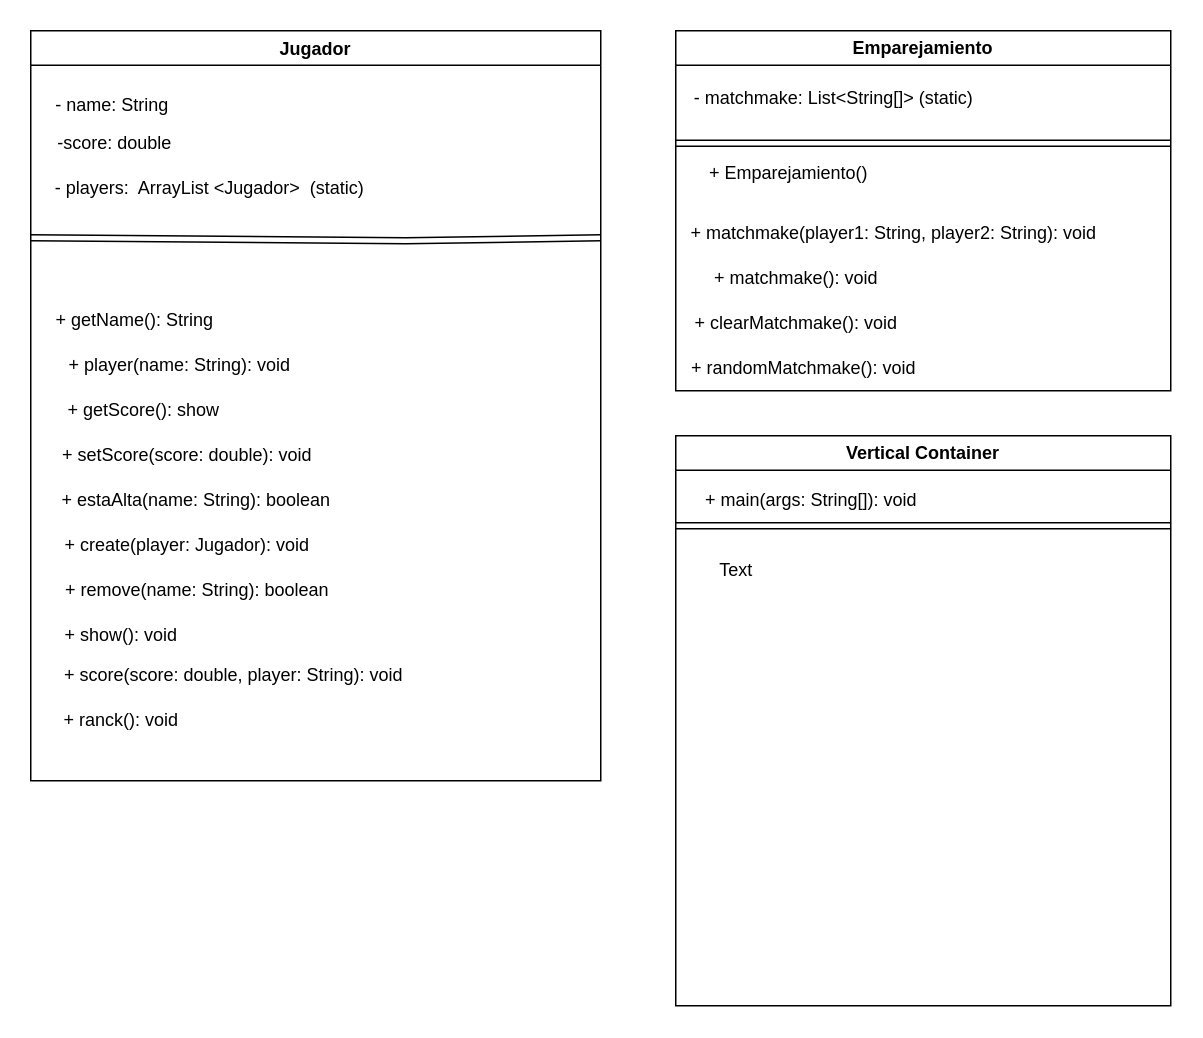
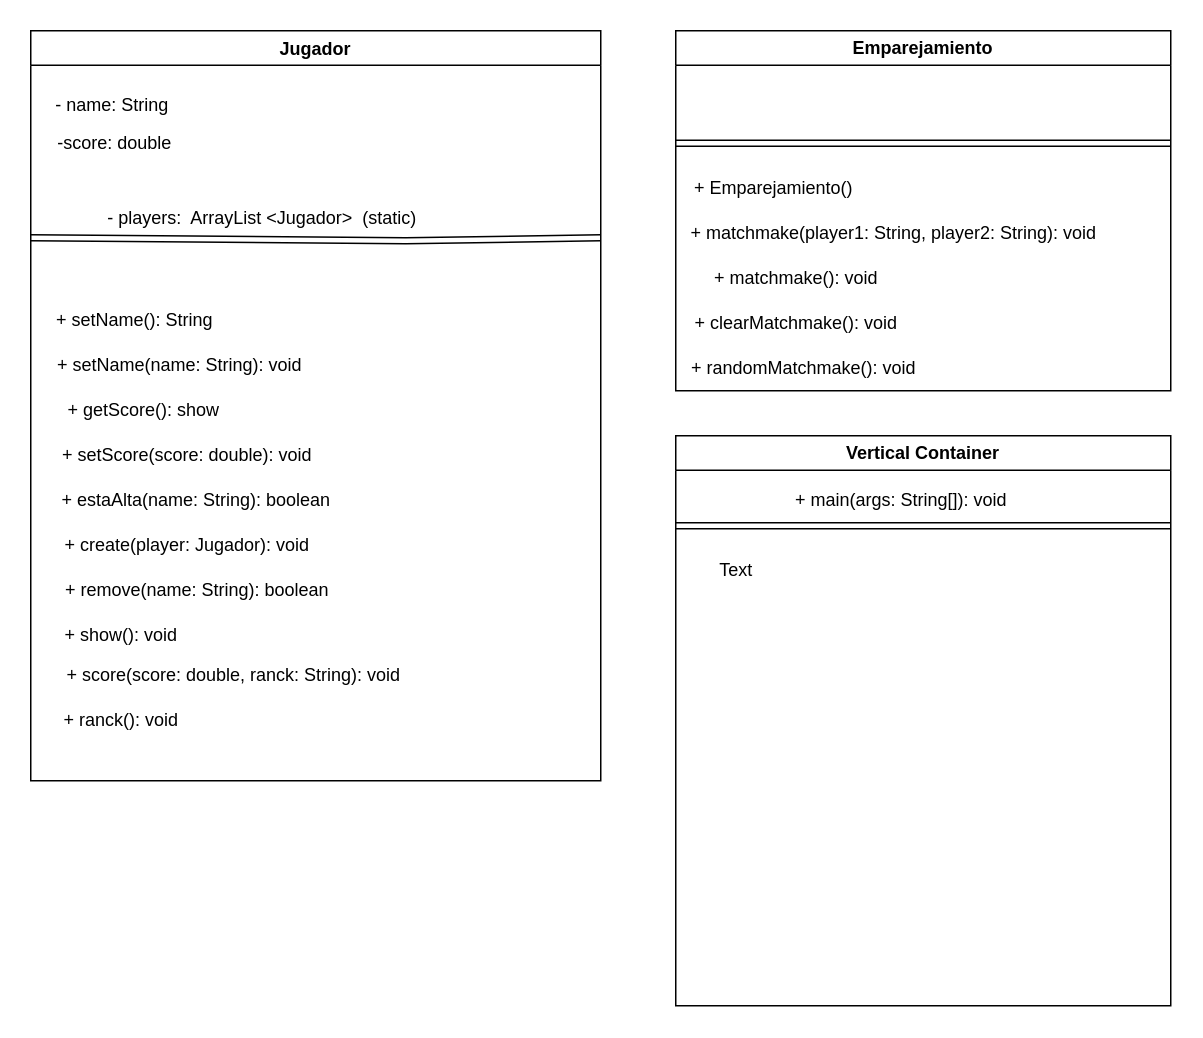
node "- matchmake: List<String[]> (static)": removed
node "+ Emparejamiento()": moved (788, 173) -> (773, 188)
node "- players: ArrayList <Jugador> (static)": moved (209, 188) -> (262, 218)
node "+ getName(): String": label "+ getName(): String" -> "+ setName(): String"
node "+ player(name: String): void": label "+ player(name: String): void" -> "+ setName(name: String): void"
node "+ main(args: String[]): void": moved (811, 500) -> (901, 500)
node "+ score(score: double, player: String): void": label "+ score(score: double, player: String): void" -> "+ score(score: double, ranck: String): void"
